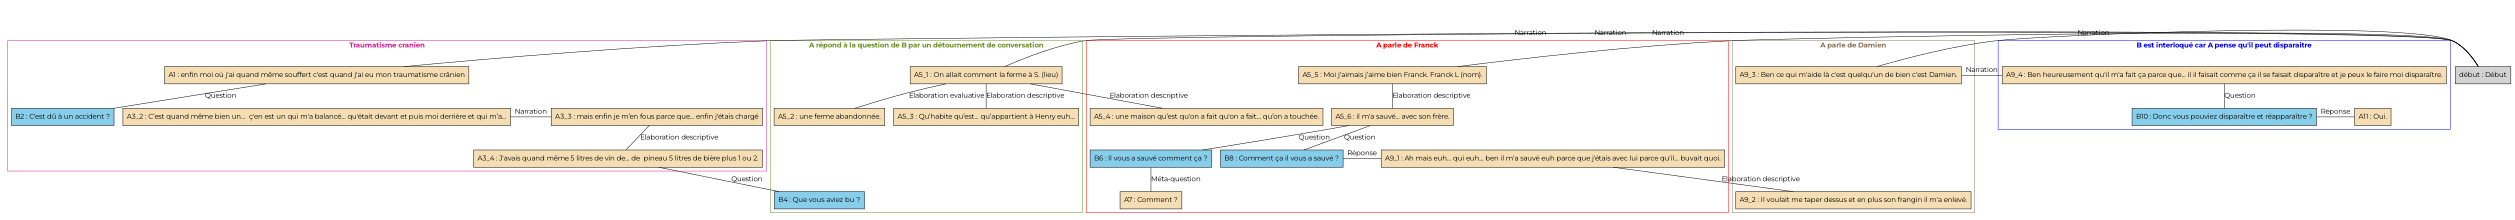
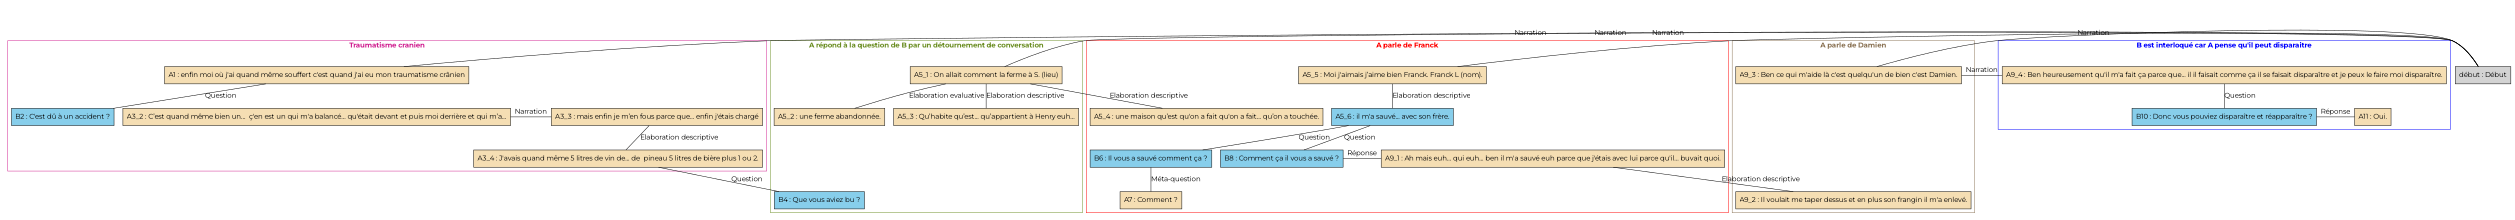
node "A5_6 : il m'a sauvé... avec son frère.": fillcolor wheat -> skyblue
